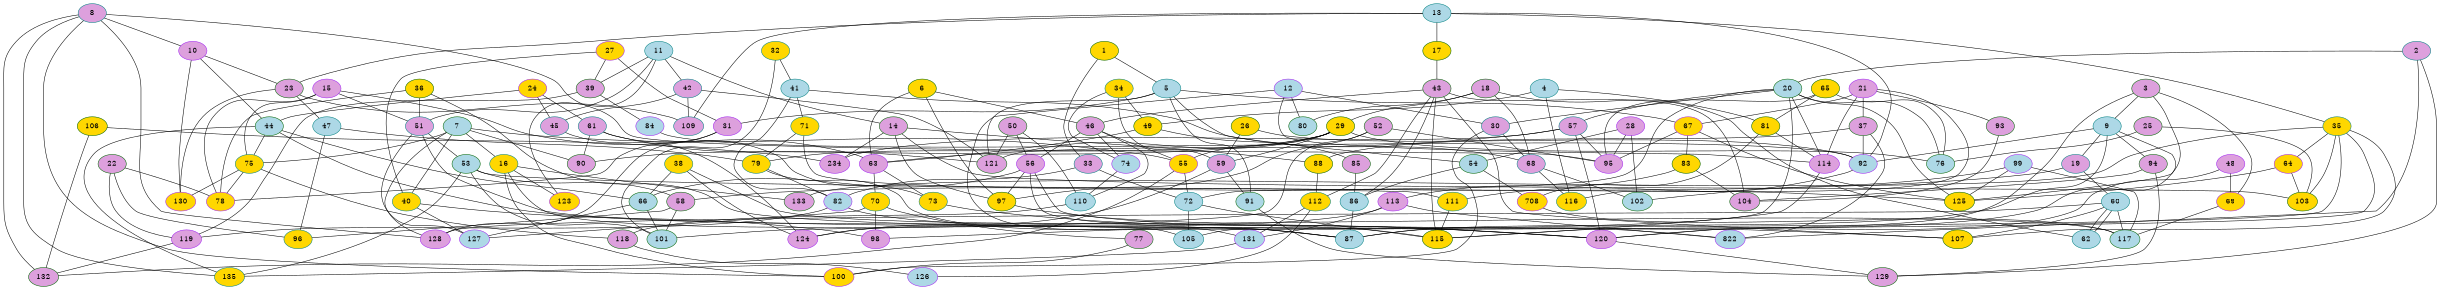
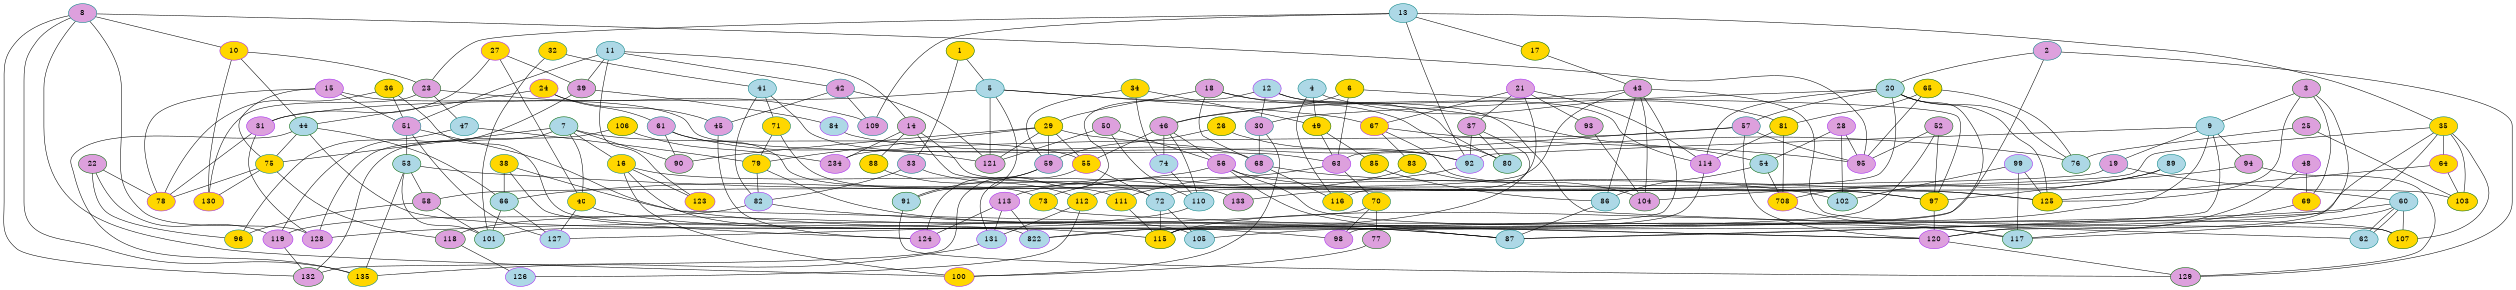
node "10": fillcolor plum -> gold
edge "37" -- "88": now "37" -- "80"
node "85": fillcolor plum -> gold
node "89": added
